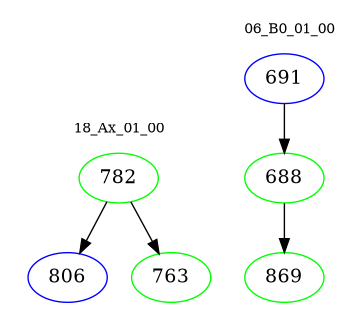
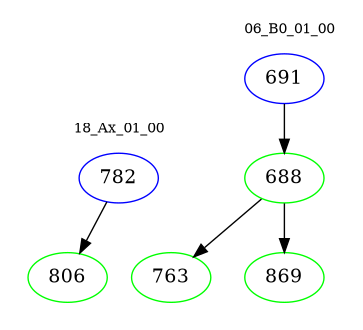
node "782": color green -> blue
edge "782" -> "763": now "688" -> "763"
node "806": color blue -> green
